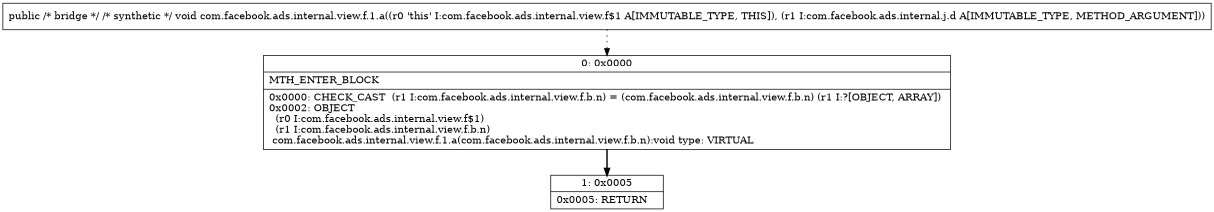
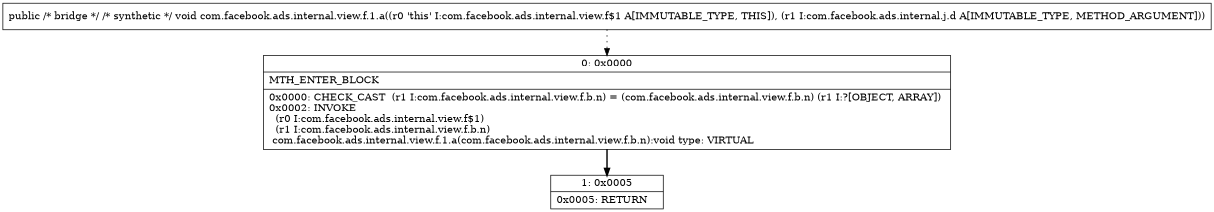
node "0: 0x0000": text "0x0002: OBJECT" -> "0x0002: INVOKE"
